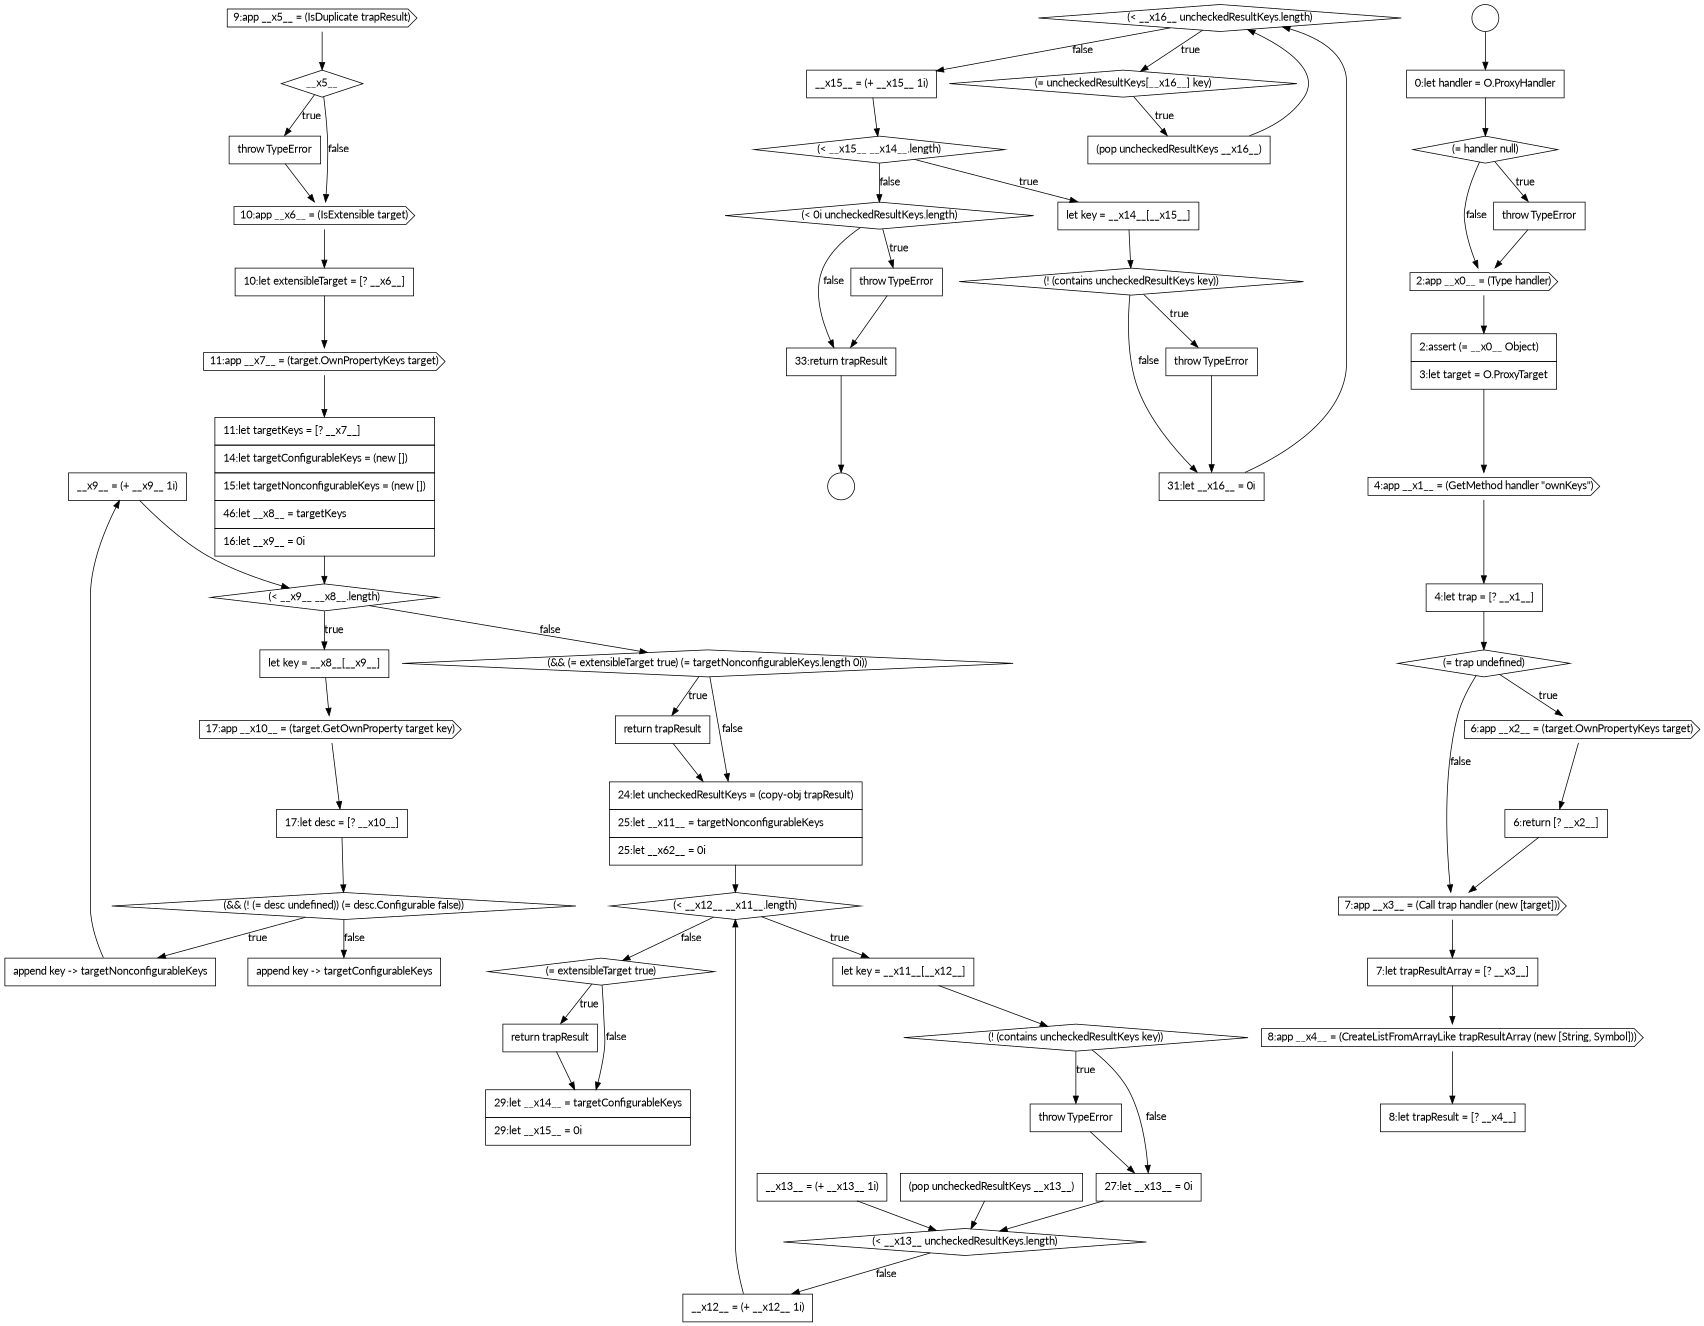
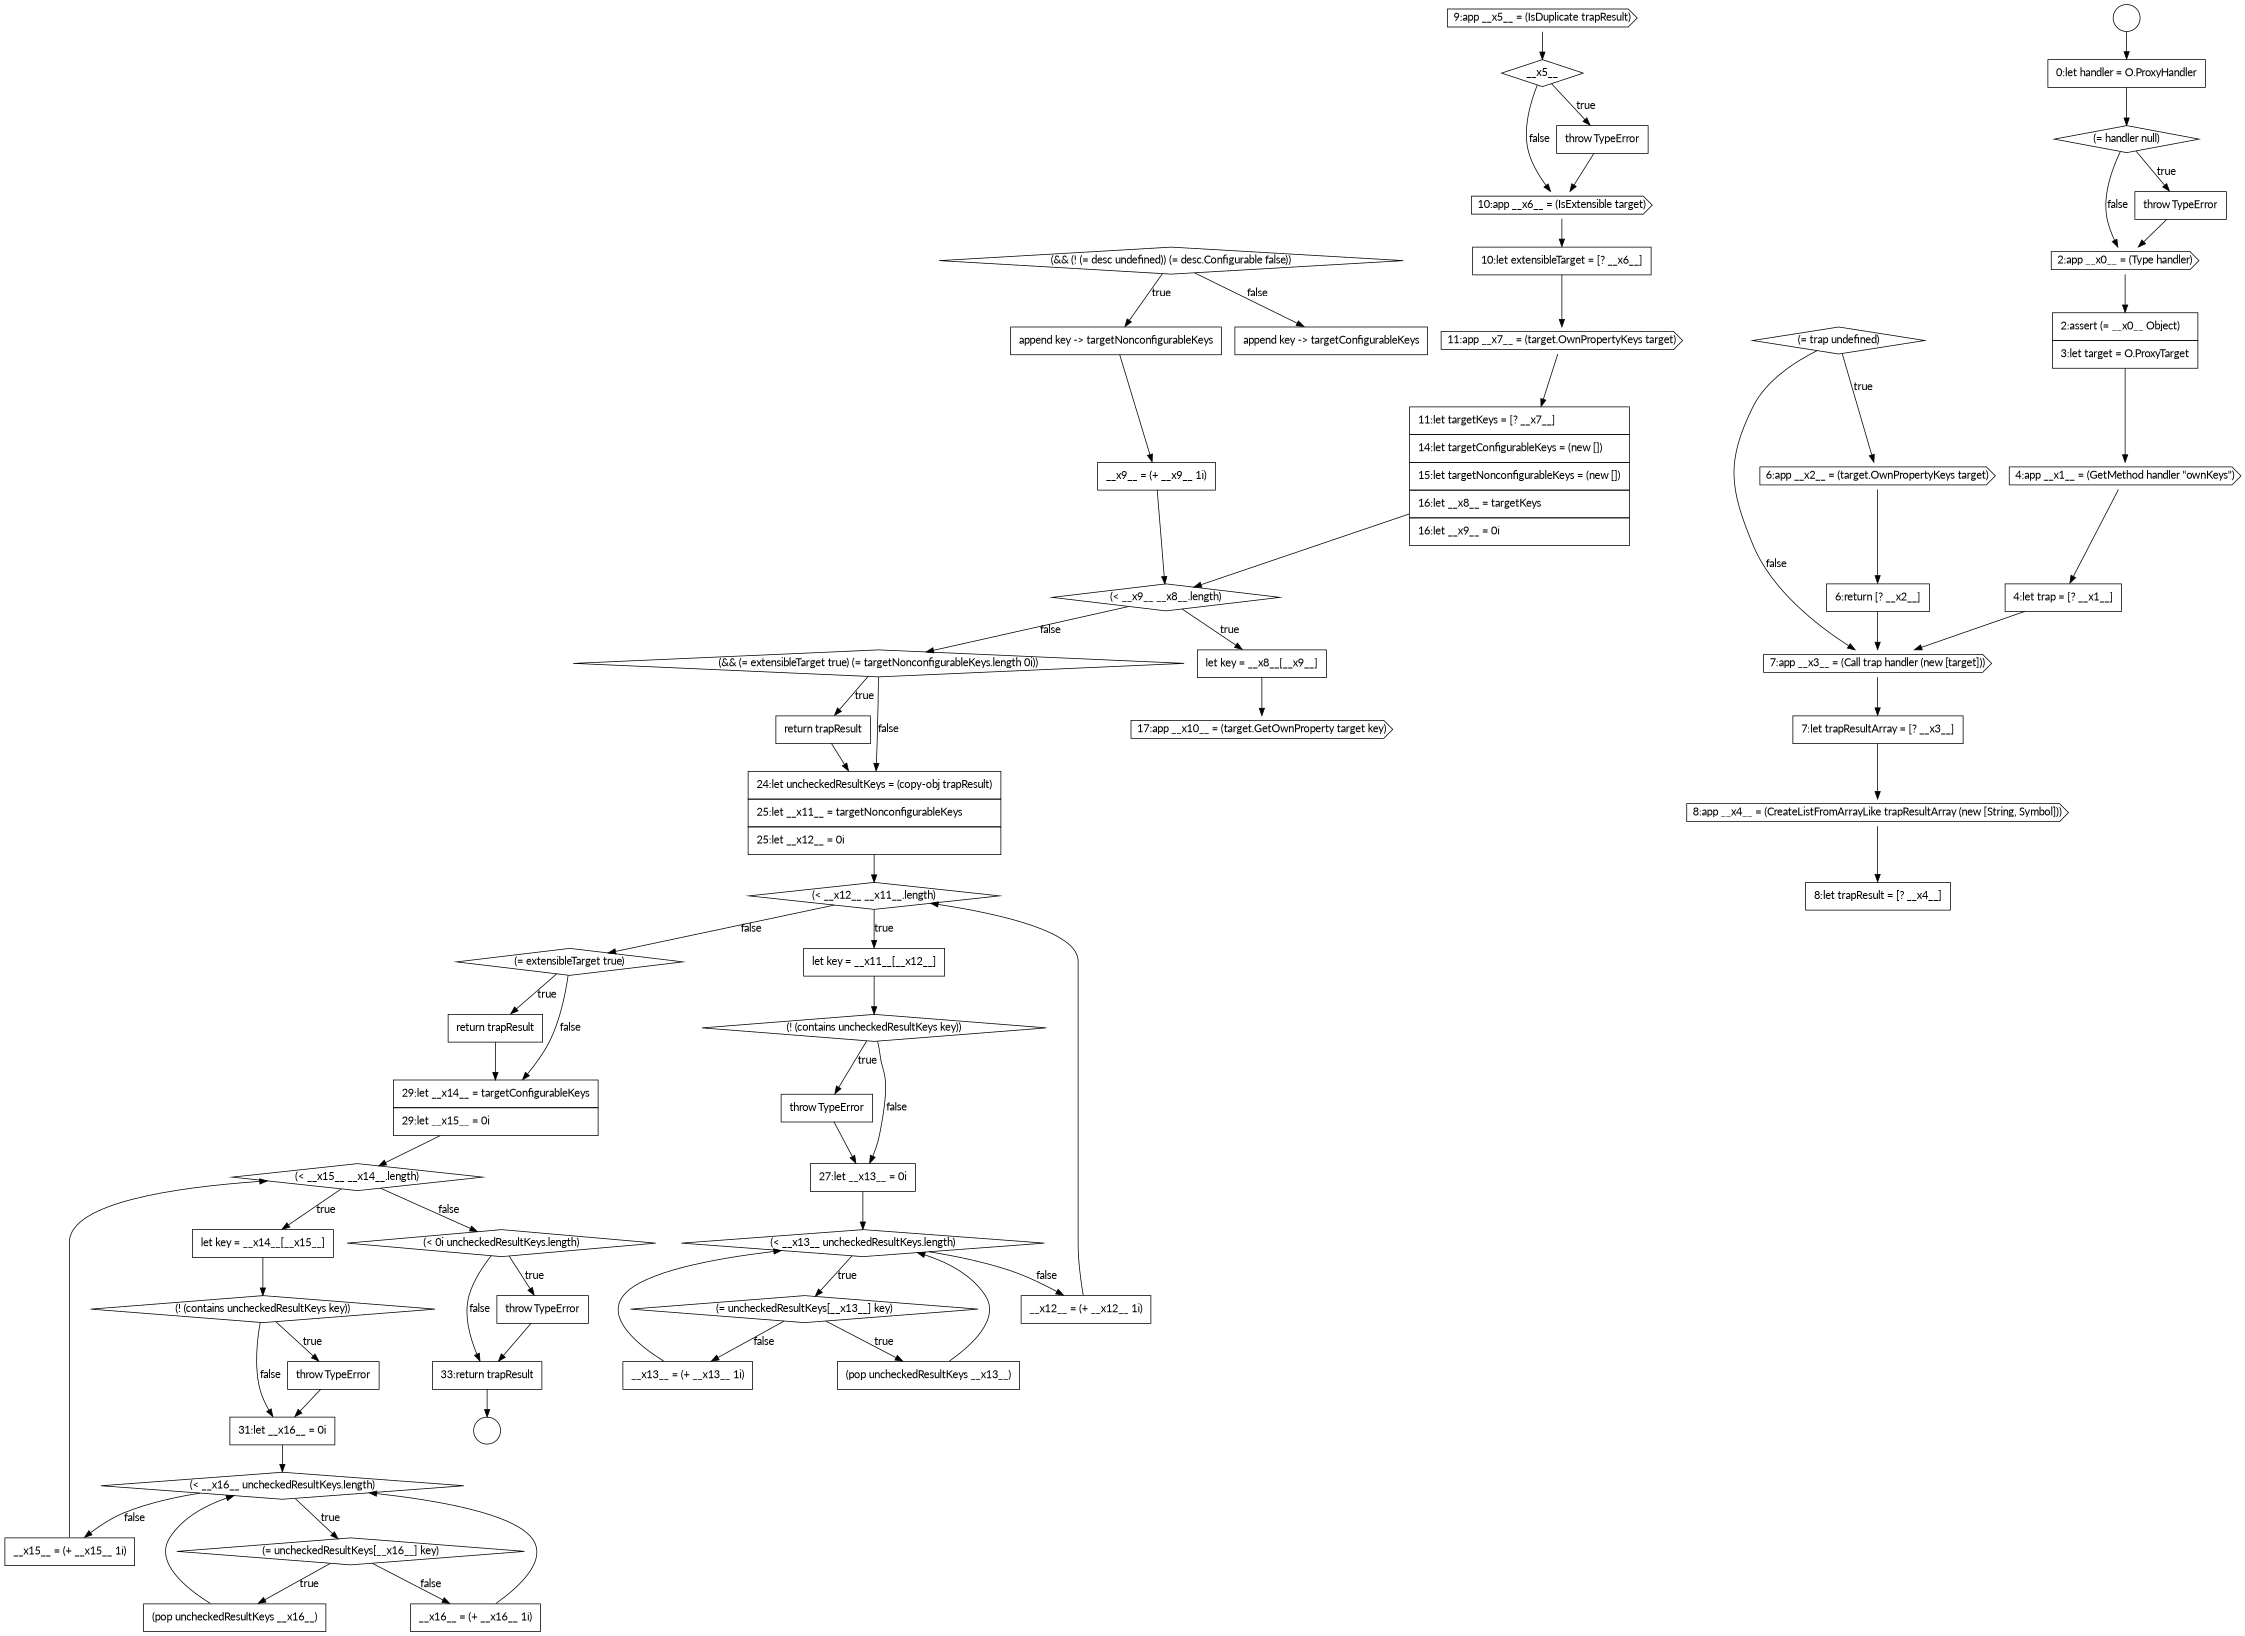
node "11:let targetKeys = [? __x7__]": text "46:let __x8__ = targetKeys" -> "16:let __x8__ = targetKeys"
edge "4:let trap = [? __x1__]" -> "(= trap undefined)": now "4:let trap = [? __x1__]" -> "7:app __x3__ = (Call trap handler (new [target]))"
node "17:let desc = [? __x10__]": removed
node "24:let uncheckedResultKeys = (copy-obj trapResult)": text "25:let __x62__ = 0i" -> "25:let __x12__ = 0i"
edge "29:let __x14__ = targetConfigurableKeys" -> "(< __x15__ __x14__.length)": added
node "(= uncheckedResultKeys[__x13__] key)": added
node "__x16__ = (+ __x16__ 1i)": added
